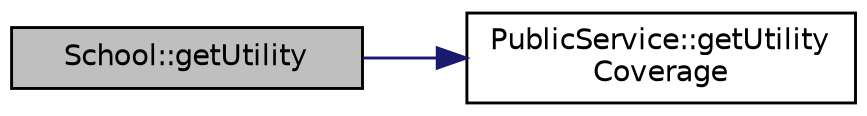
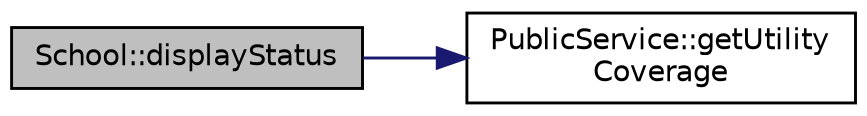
node "School::getUtility": label "School::getUtility" -> "School::displayStatus"
